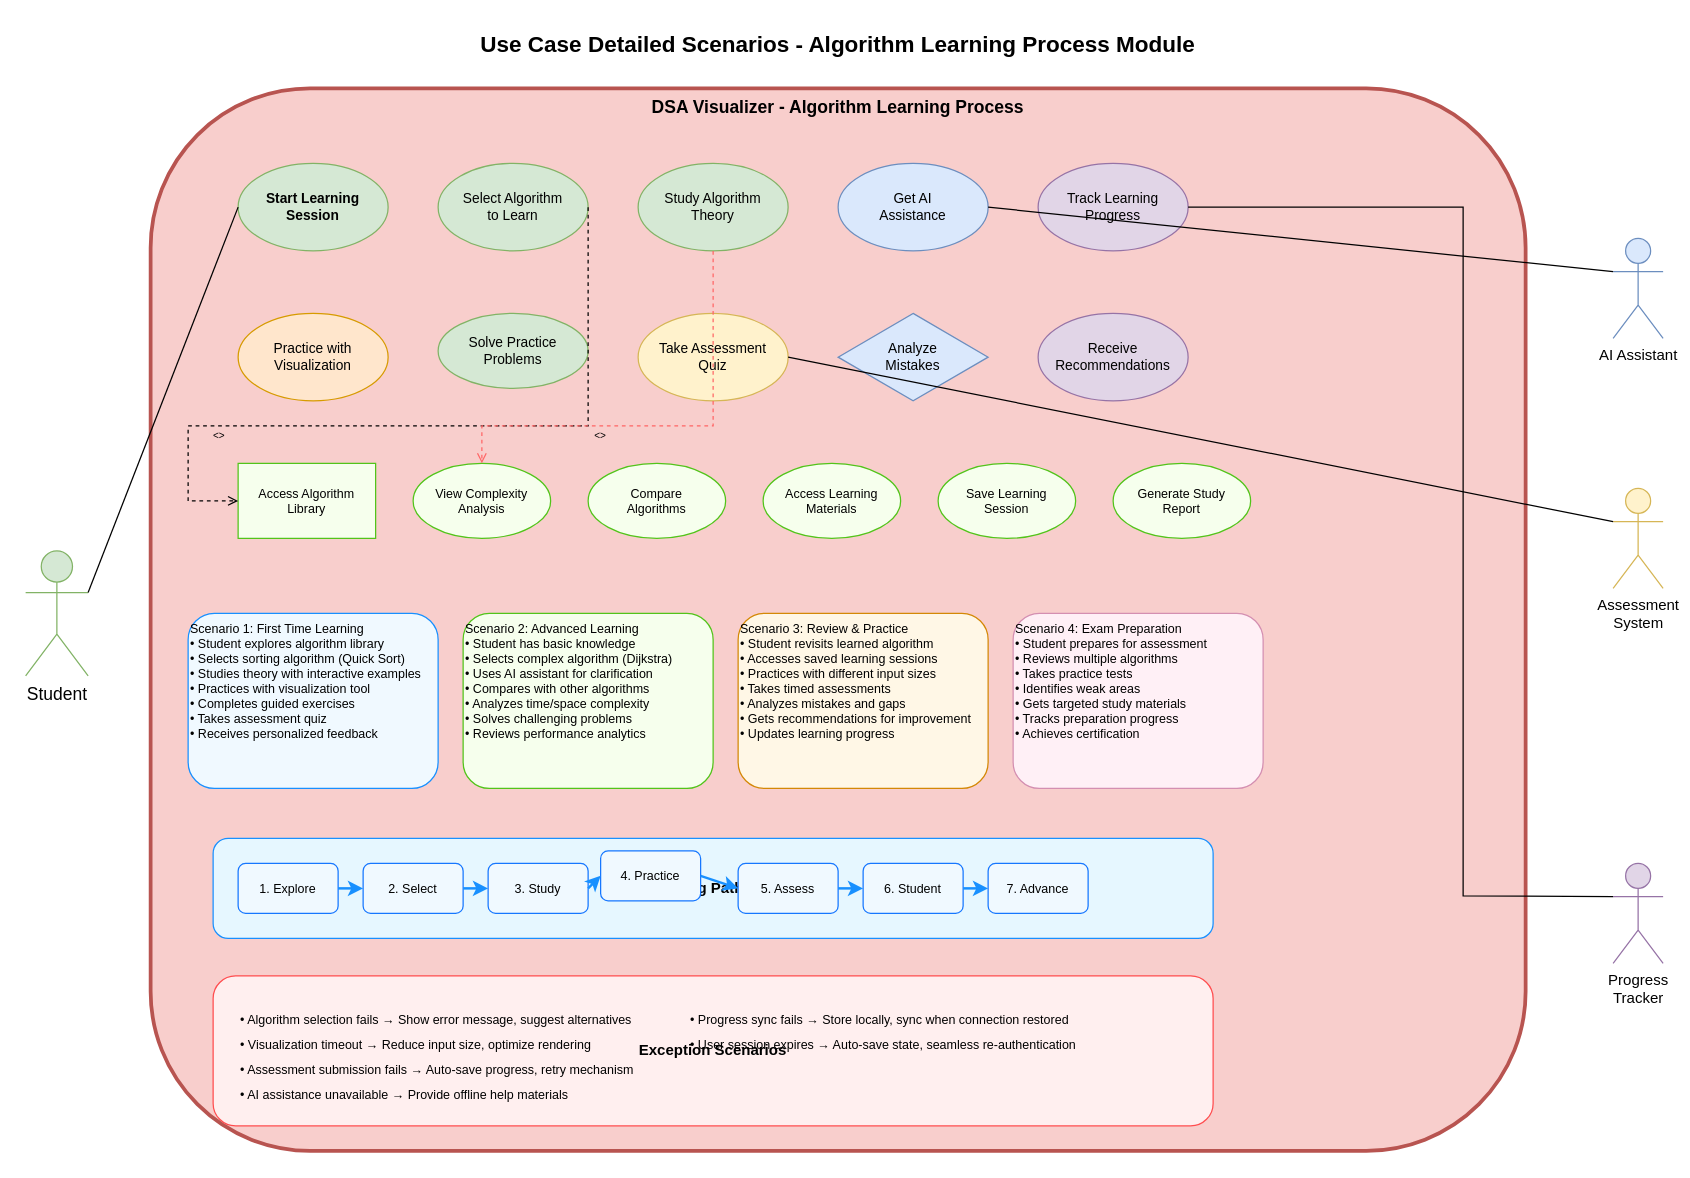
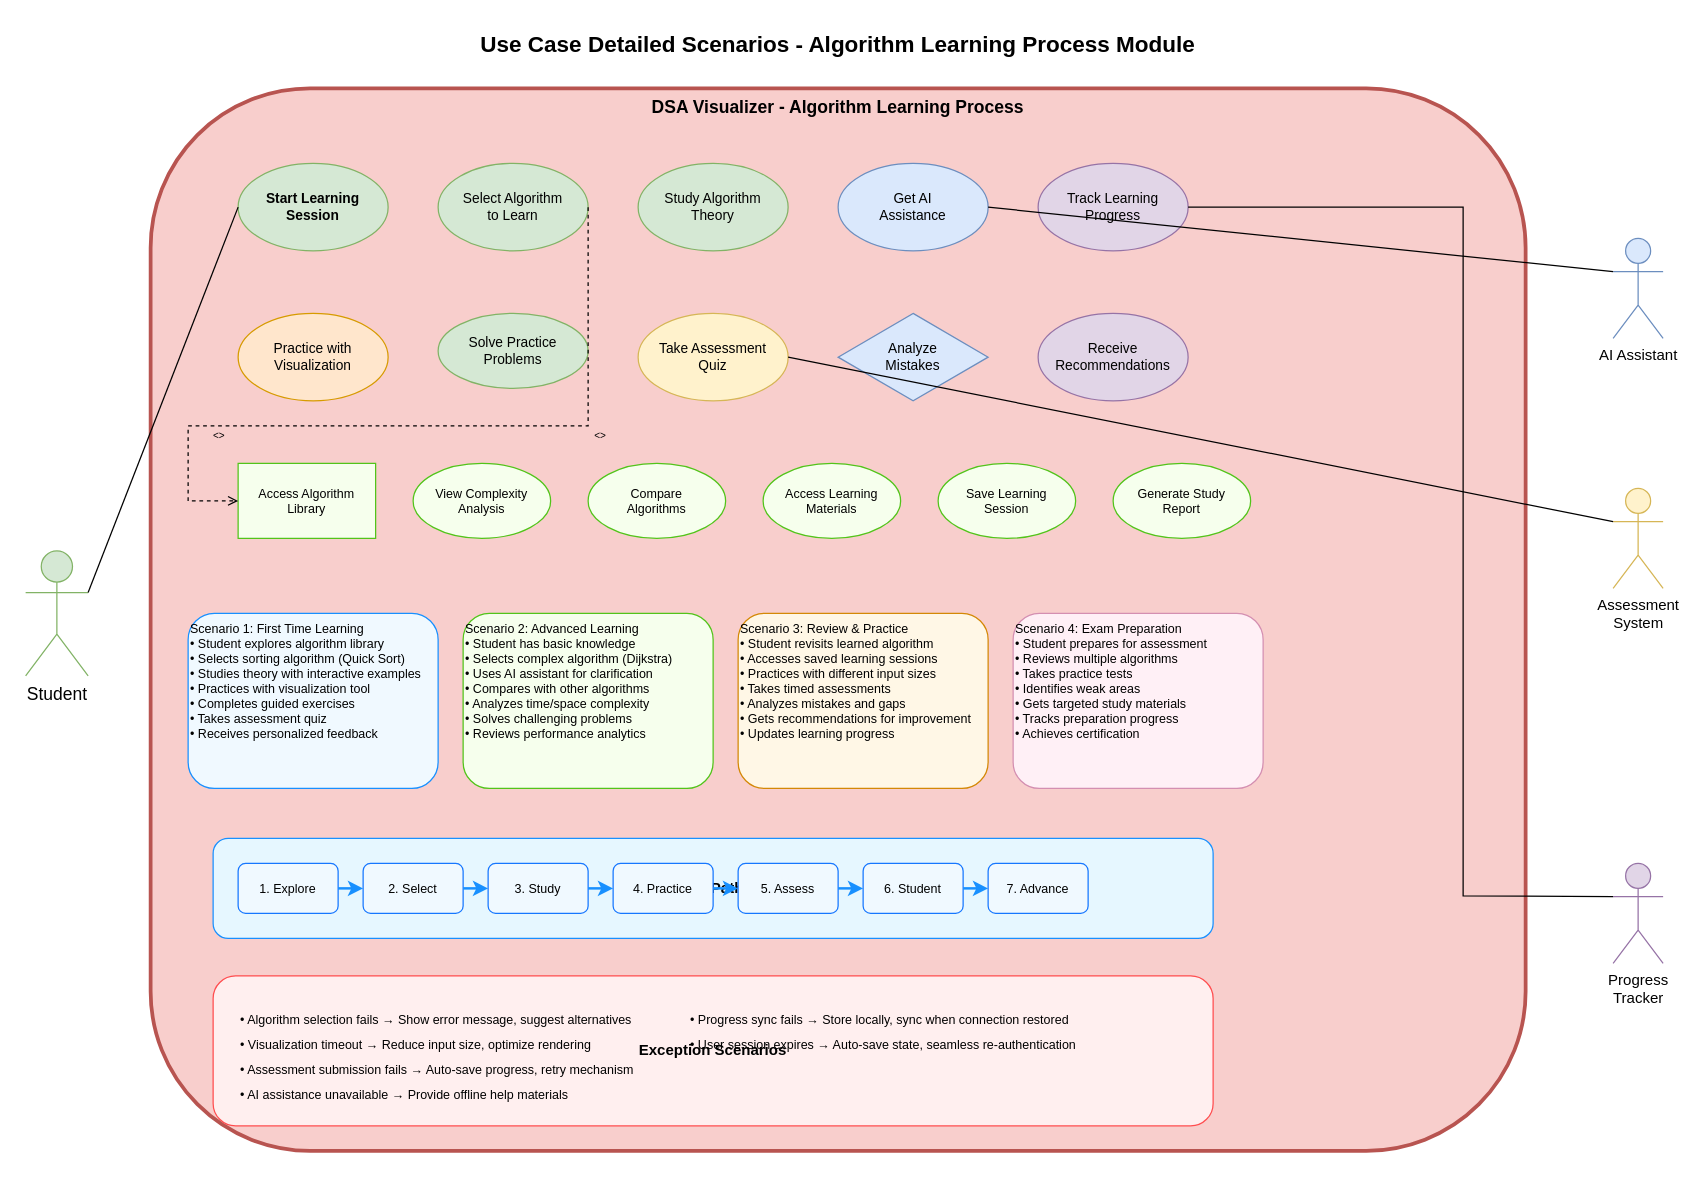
edge "Study Algorithm Theory" -> "View Complexity Analysis": removed
node "4. Practice": moved (651, 876) -> (663, 888)
